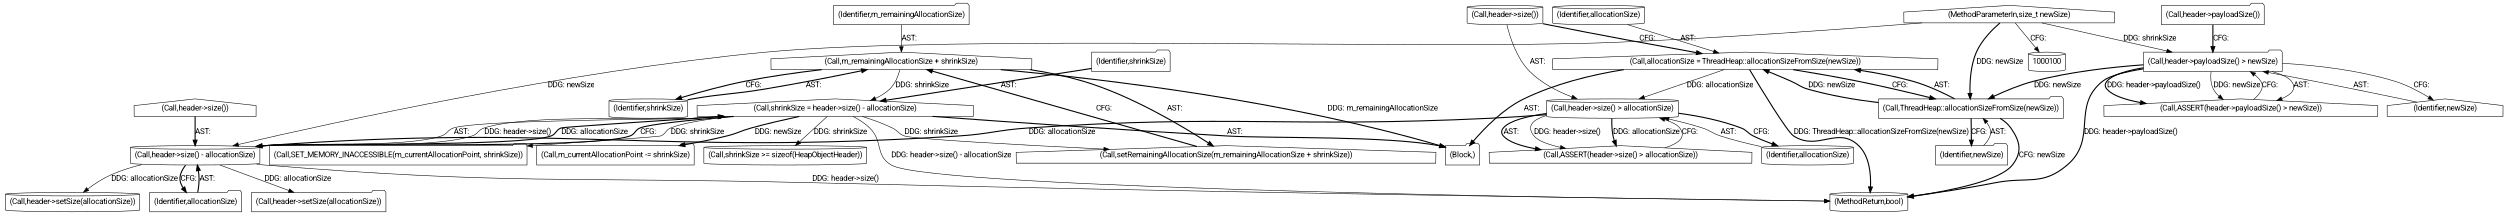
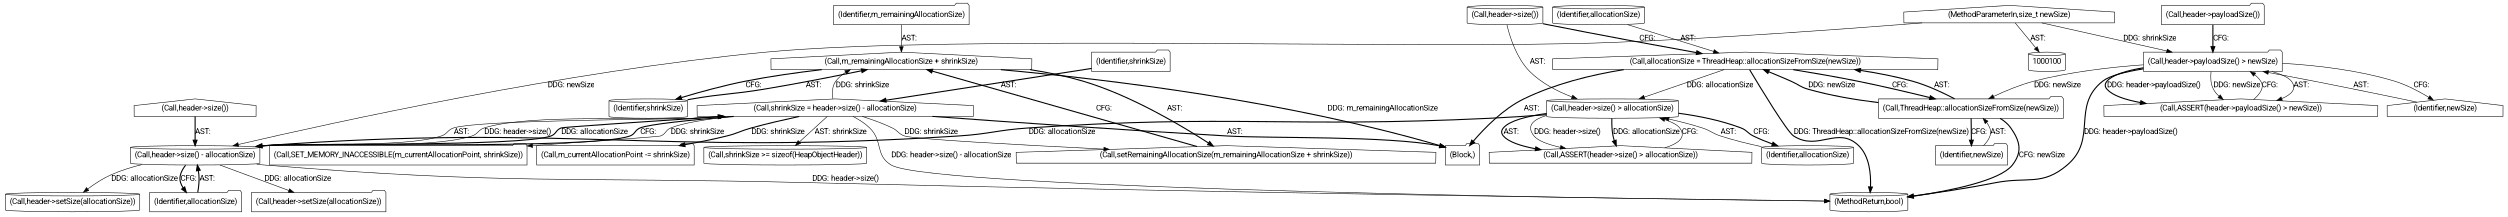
edge "(MethodParameterIn,size_t newSize)" -> "1000100": label "CFG: " -> "AST: "
edge "(MethodParameterIn,size_t newSize)" -> "(Call,ThreadHeap::allocationSizeFromSize(newSize))": removed, label "DDG: newSize"
edge "(Call,header->payloadSize() > newSize)" -> "(Call,ThreadHeap::allocationSizeFromSize(newSize))": style bold -> solid
edge "(Call,m_remainingAllocationSize + shrinkSize)" -> "(Call,shrinkSize = header->size() - allocationSize)": reversed
edge "(Call,shrinkSize = header->size() - allocationSize)" -> "(Call,m_currentAllocationPoint -= shrinkSize)": label "DDG: newSize" -> "DDG: shrinkSize"
edge "(Call,shrinkSize = header->size() - allocationSize)" -> "(Call,shrinkSize >= sizeof(HeapObjectHeader))": label "DDG: shrinkSize" -> "AST: shrinkSize"
